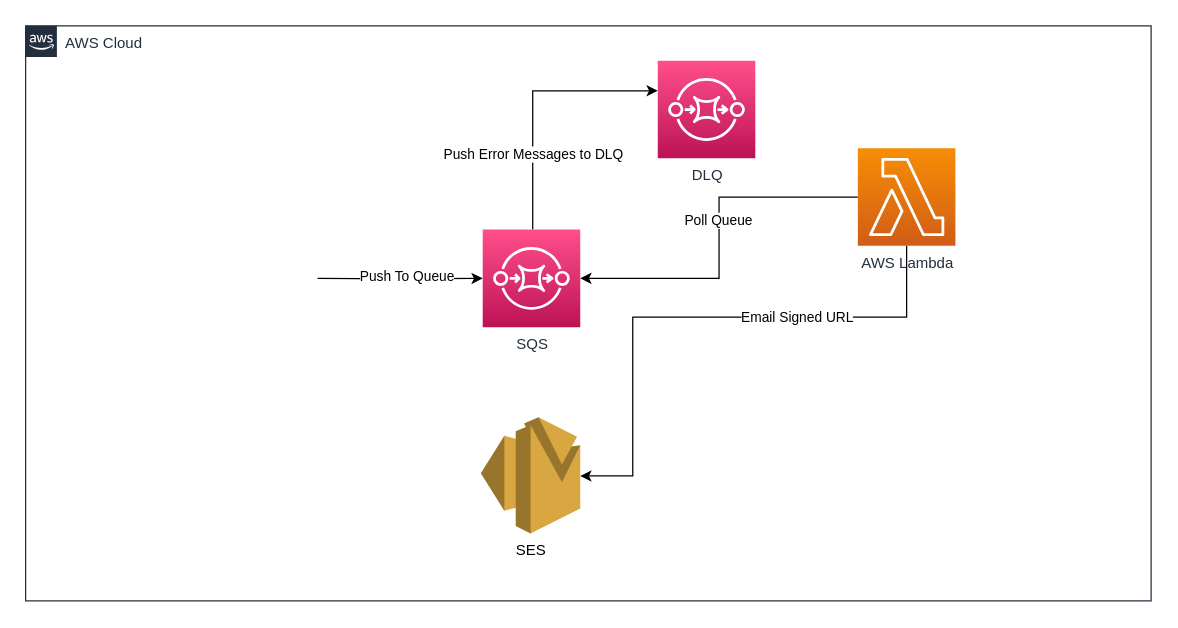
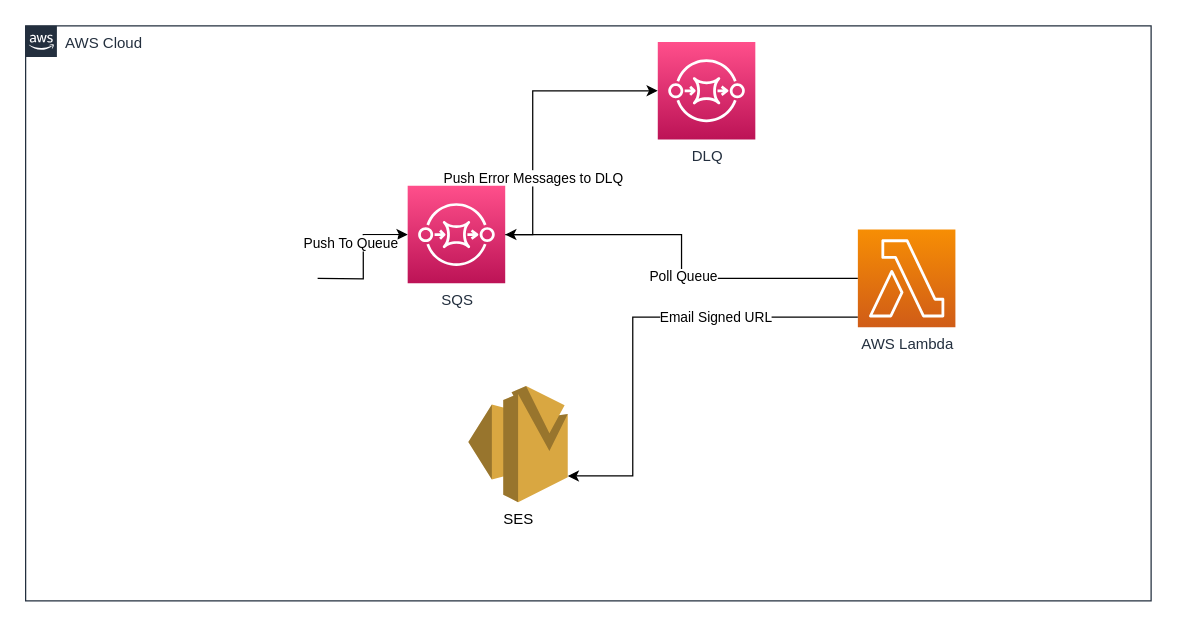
node "DLQ": moved (706, 109) -> (706, 91)
node "AWS Lambda": moved (906, 197) -> (906, 278)
node "SQS": moved (531, 278) -> (456, 234)
node "SES": moved (530, 475) -> (518, 444)
